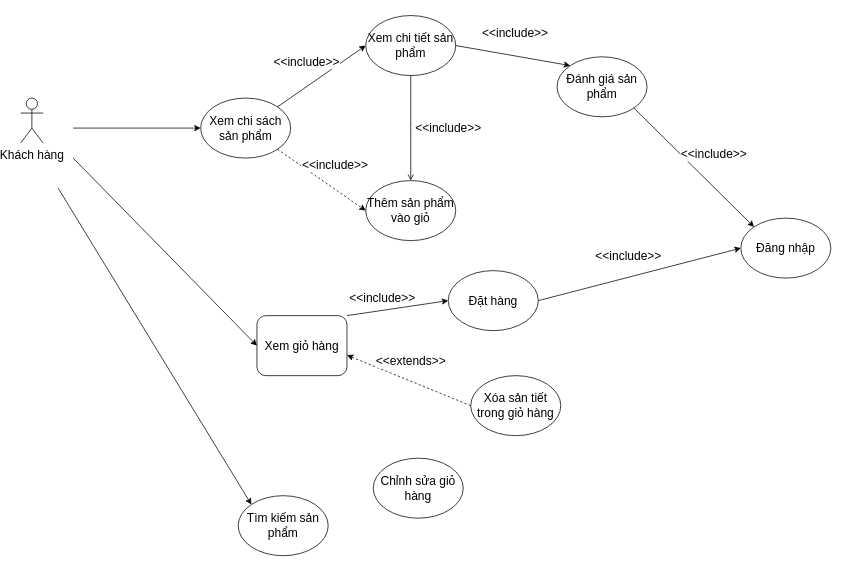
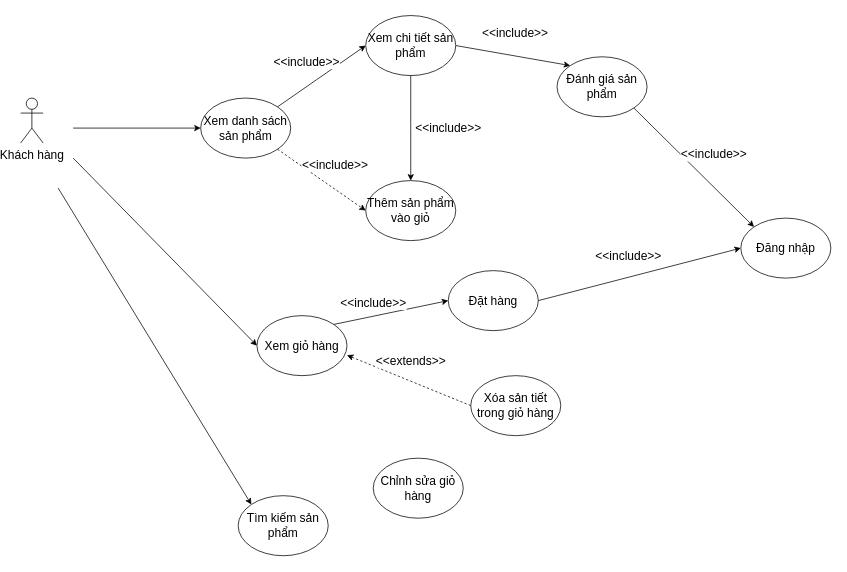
node "Xem chi sách sản phẩm": label "Xem chi sách sản phẩm" -> "Xem danh sách sản phẩm"
edge "Xem chi tiết sản phẩm" -> "Thêm sản phẩm vào giỏ": arrowhead open -> classic
node "Xem giỏ hàng": shape rounded rectangle -> ellipse
